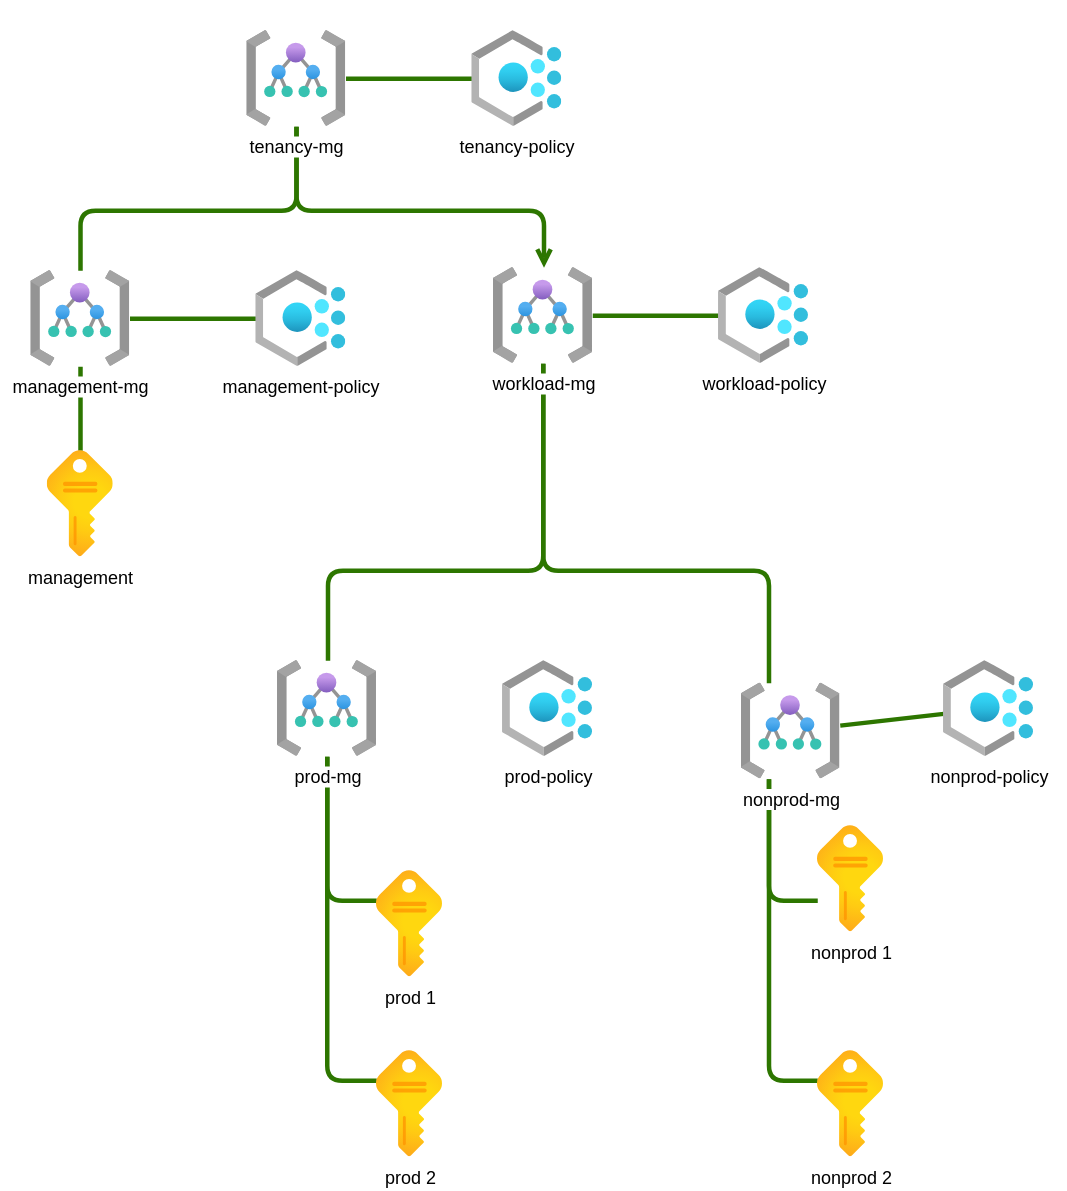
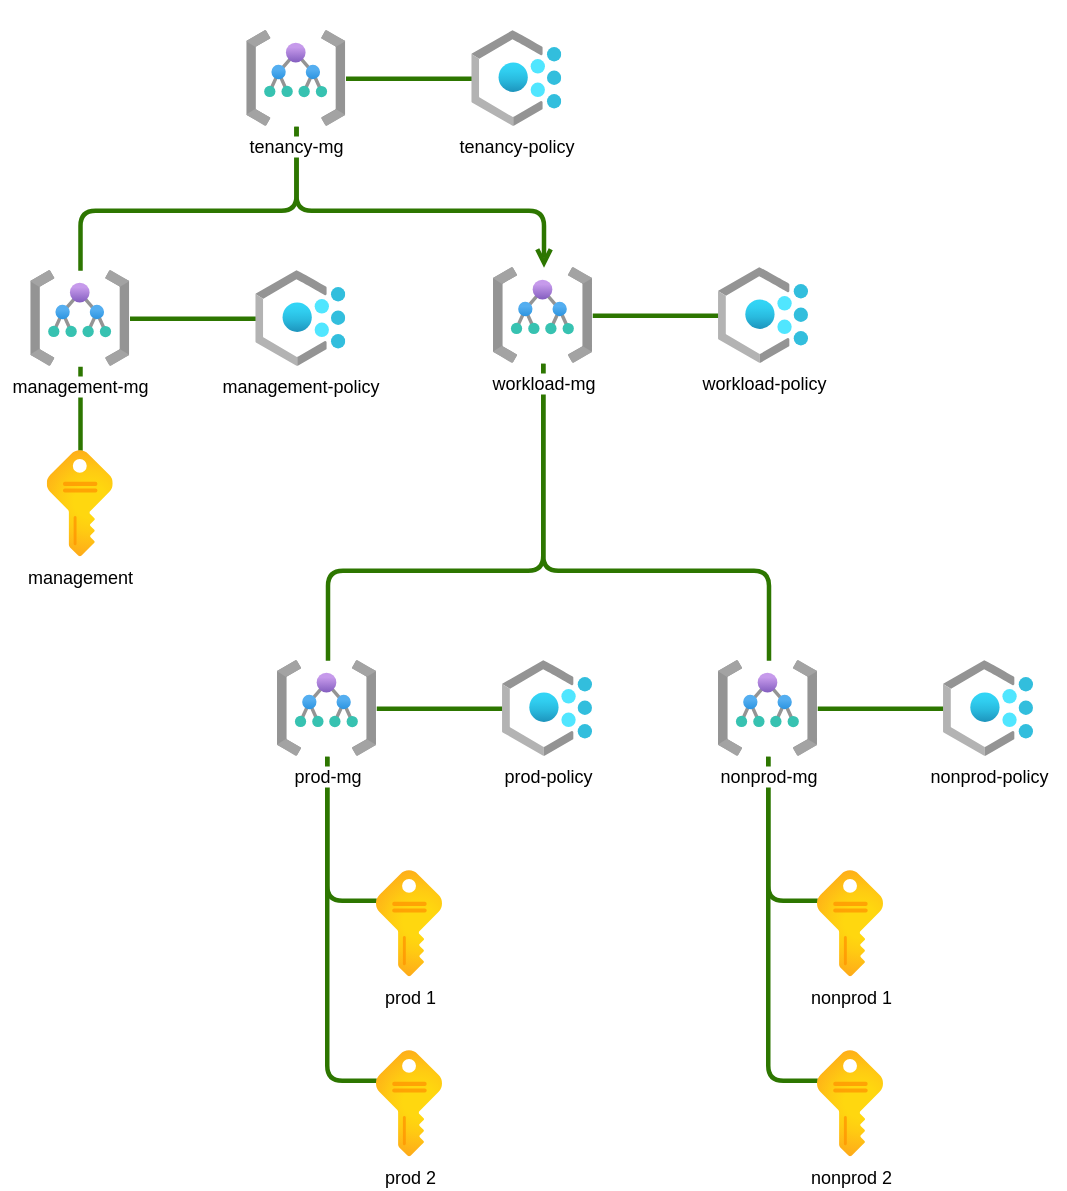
edge "prod-mg" -- "prod-policy": added
node "nonprod-mg": moved (791, 731) -> (768, 709)
node "nonprod 1": moved (851, 879) -> (851, 924)
